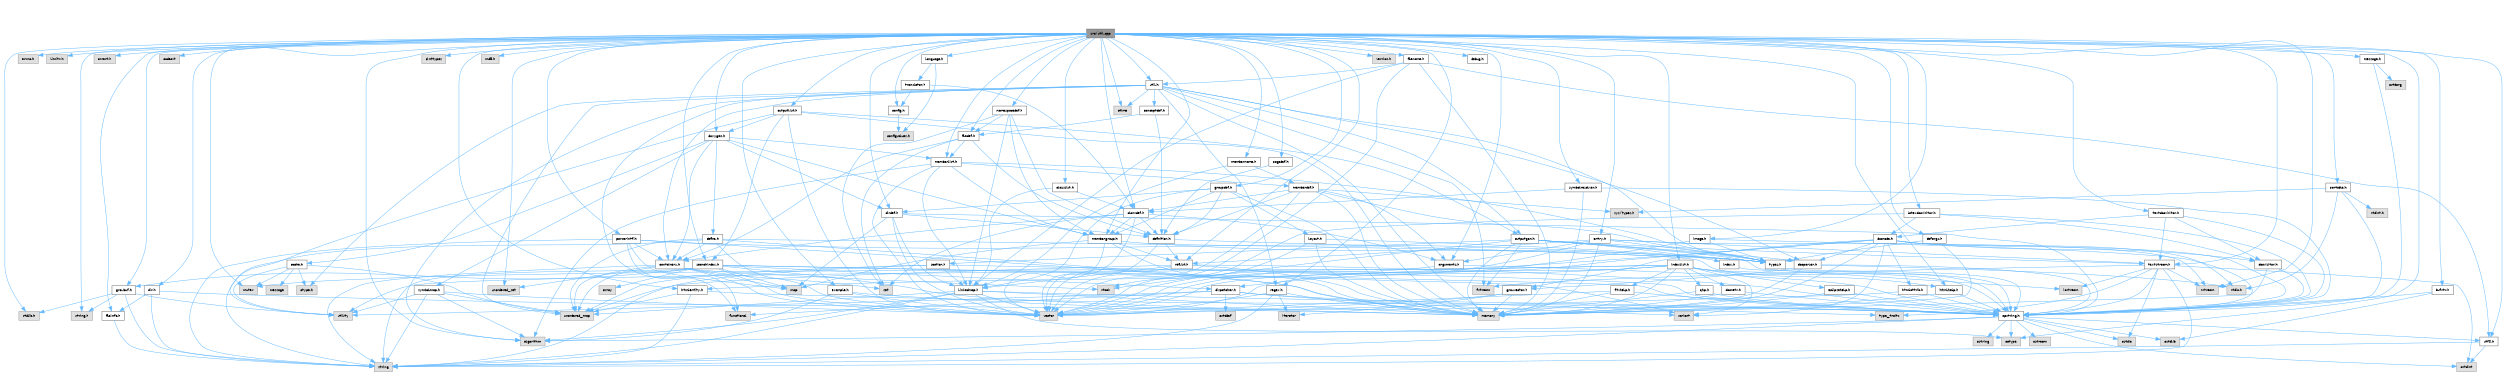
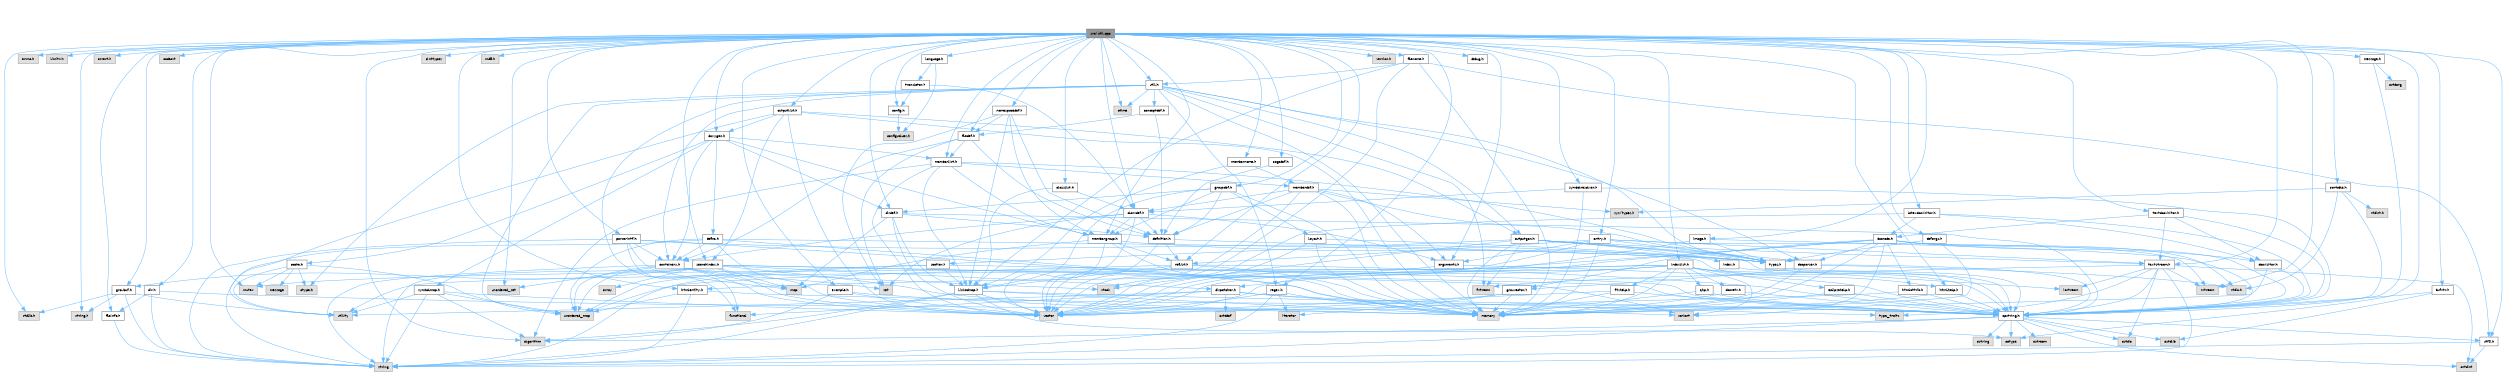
edge "util.h" -> "algorithm": removed
edge "linkedmap.h" -> "unordered_map": removed
